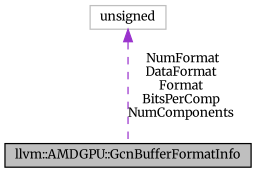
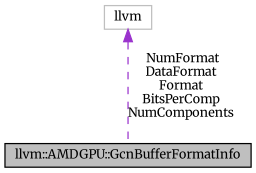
node "unsigned": label "unsigned" -> "llvm"
